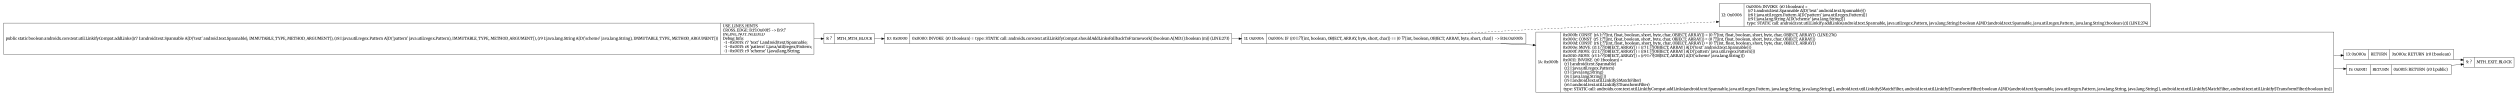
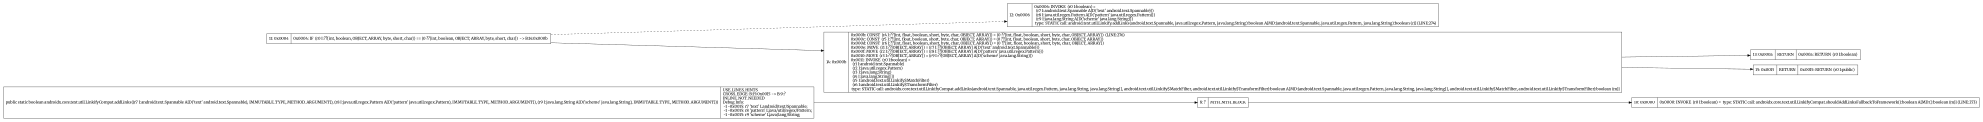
edge "10: 0x0000" -> "11: 0x0004": removed
node "9: ?": removed
